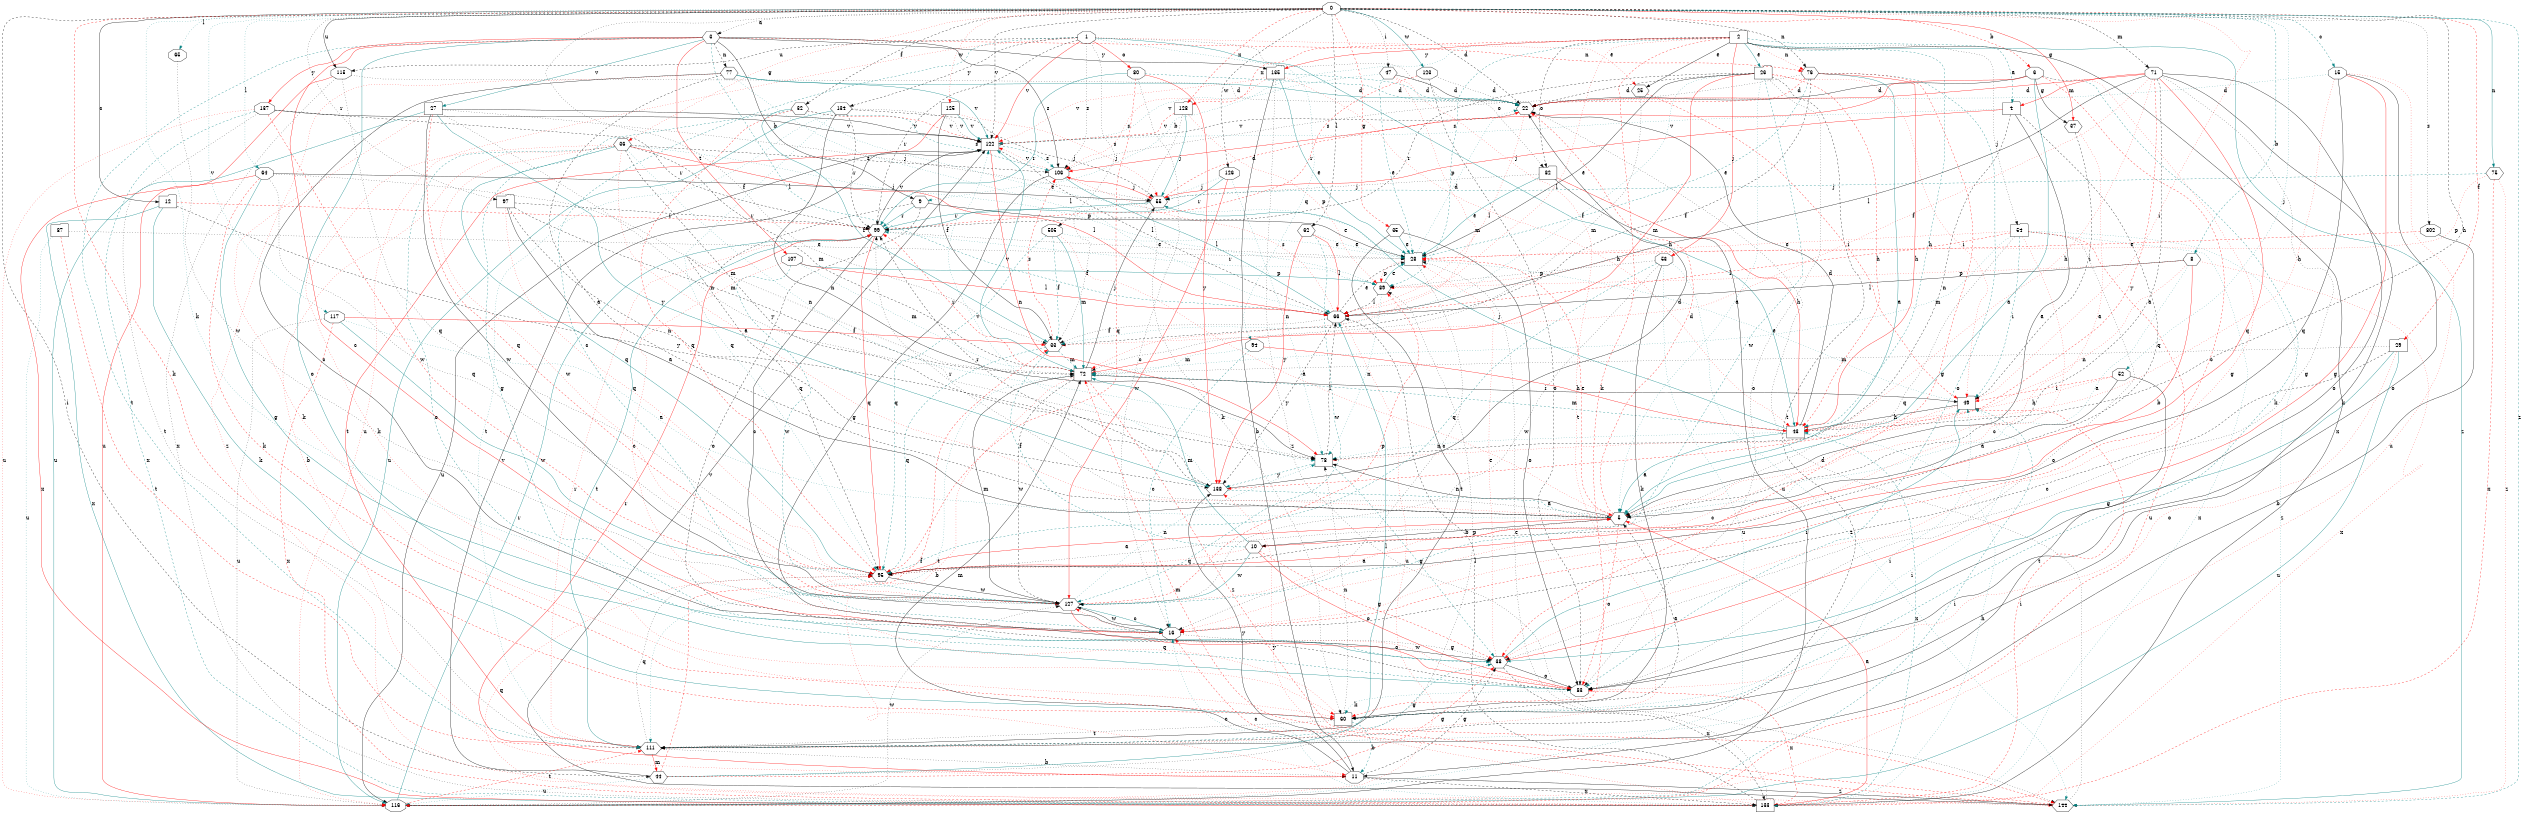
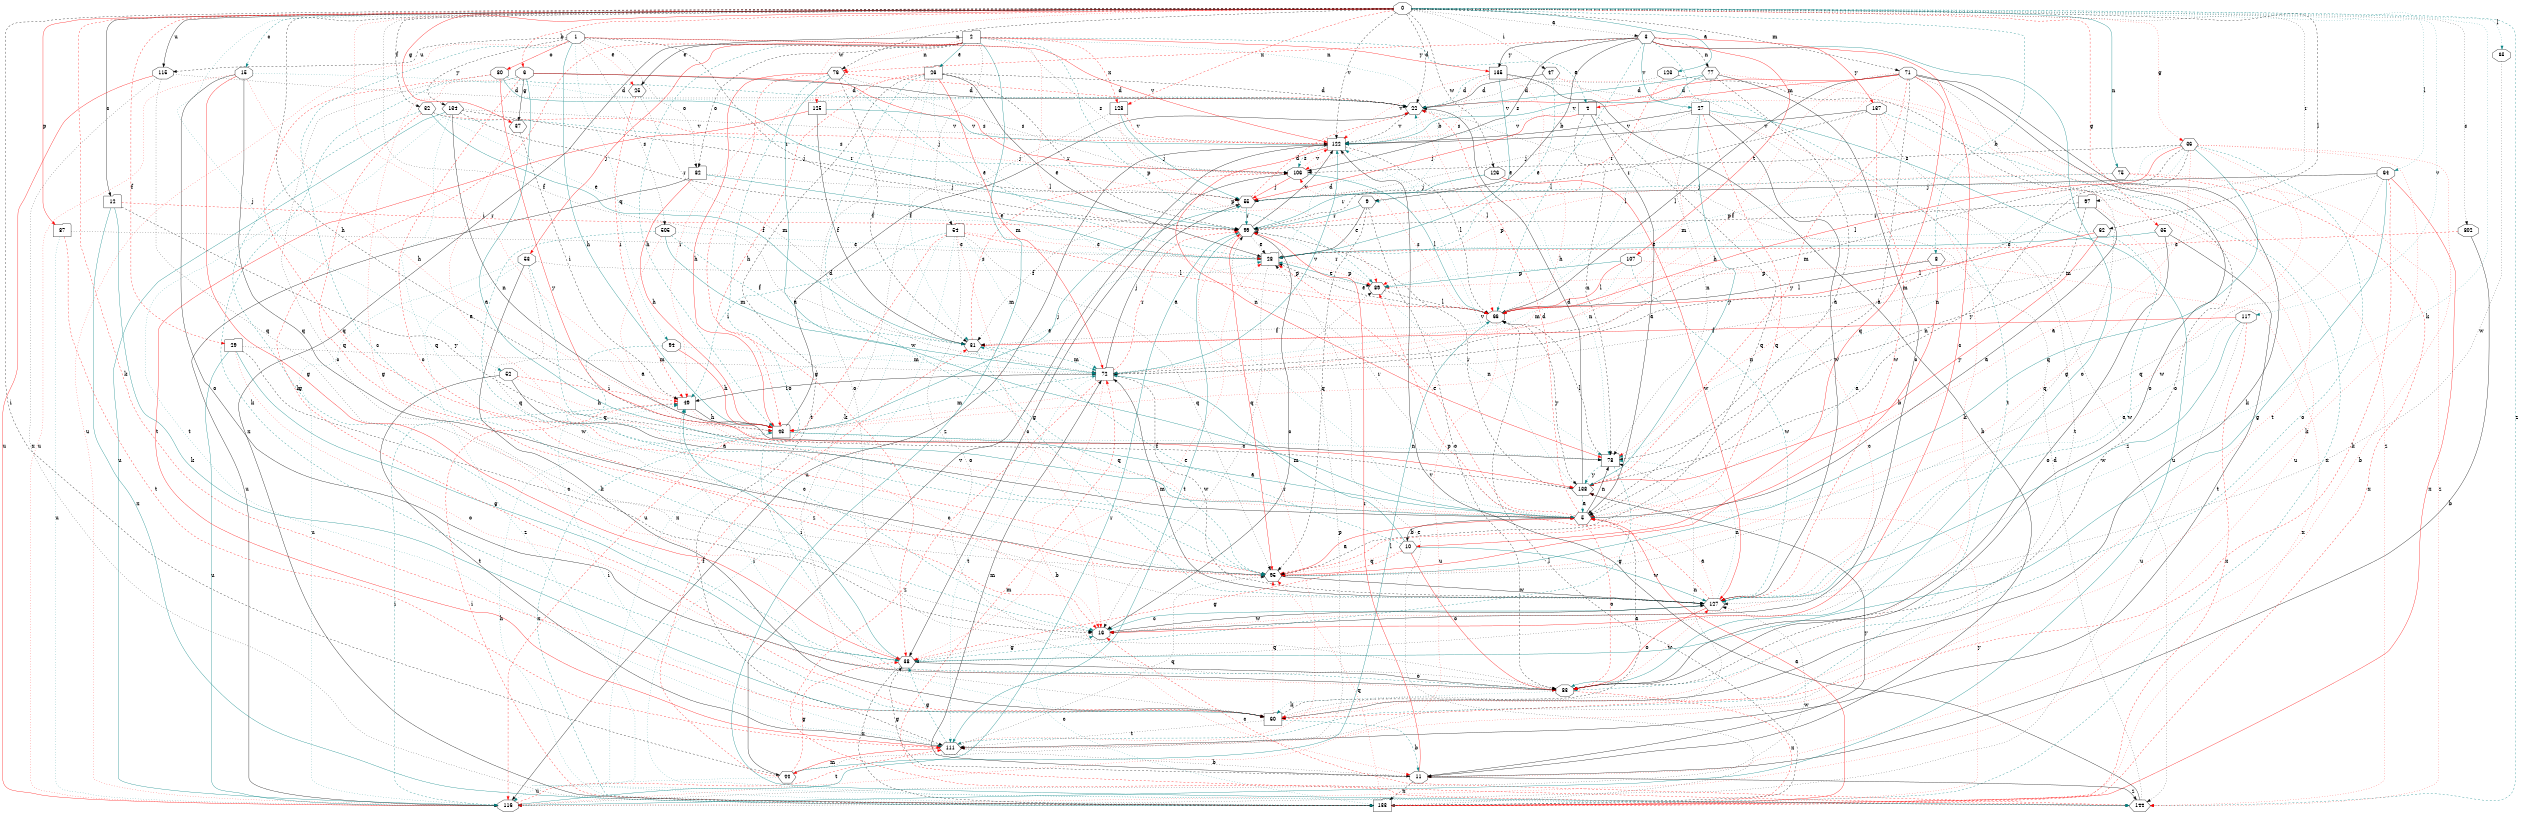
edge "0" -> "87": added, label "p"
edge "0" -> "123": label "w" -> "a"
node "33": label "33" -> "31"
